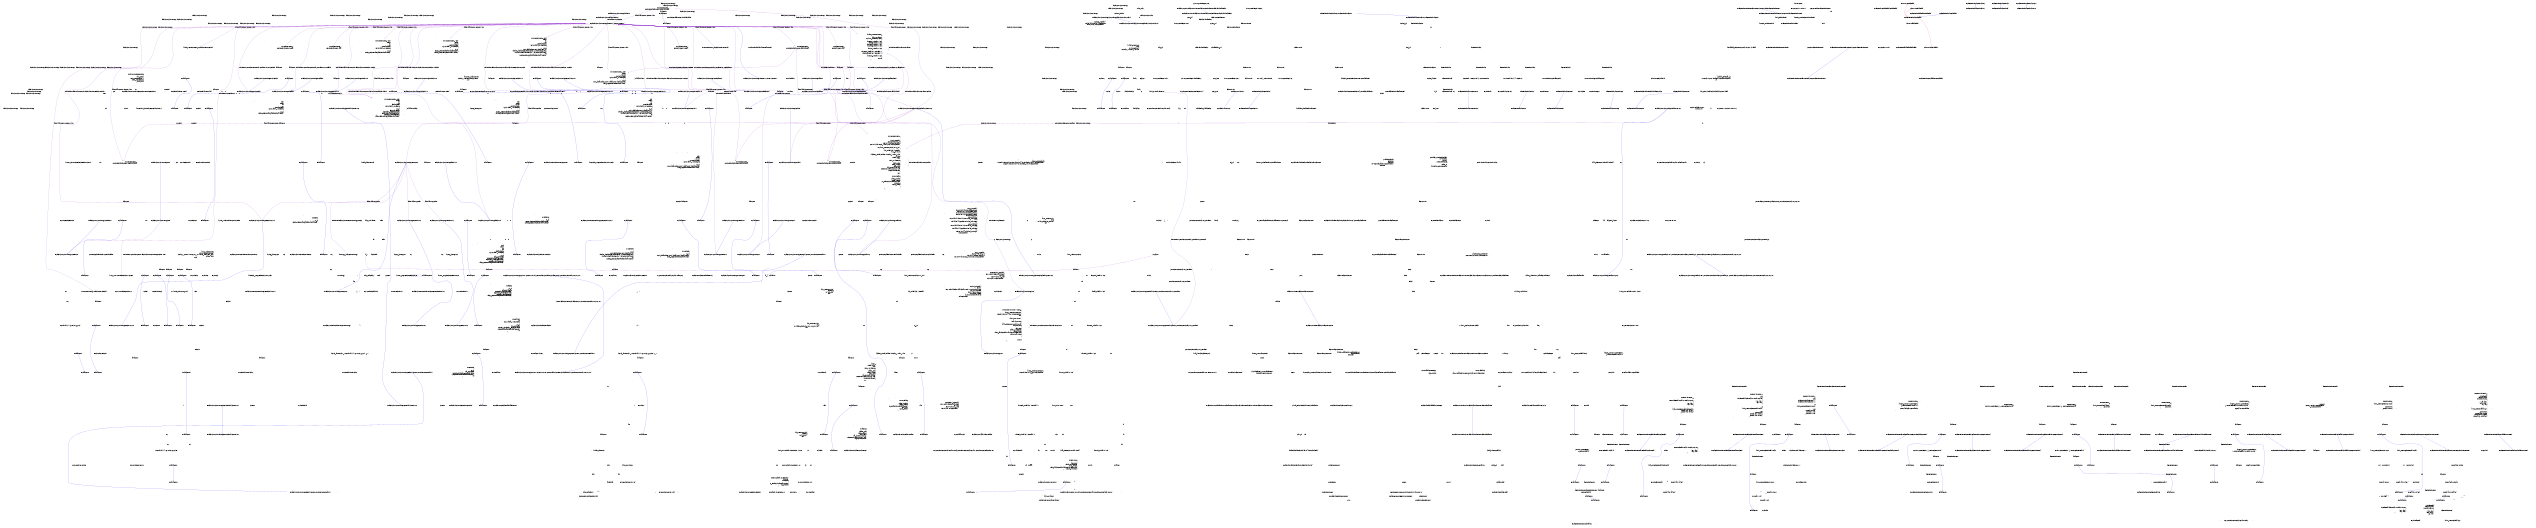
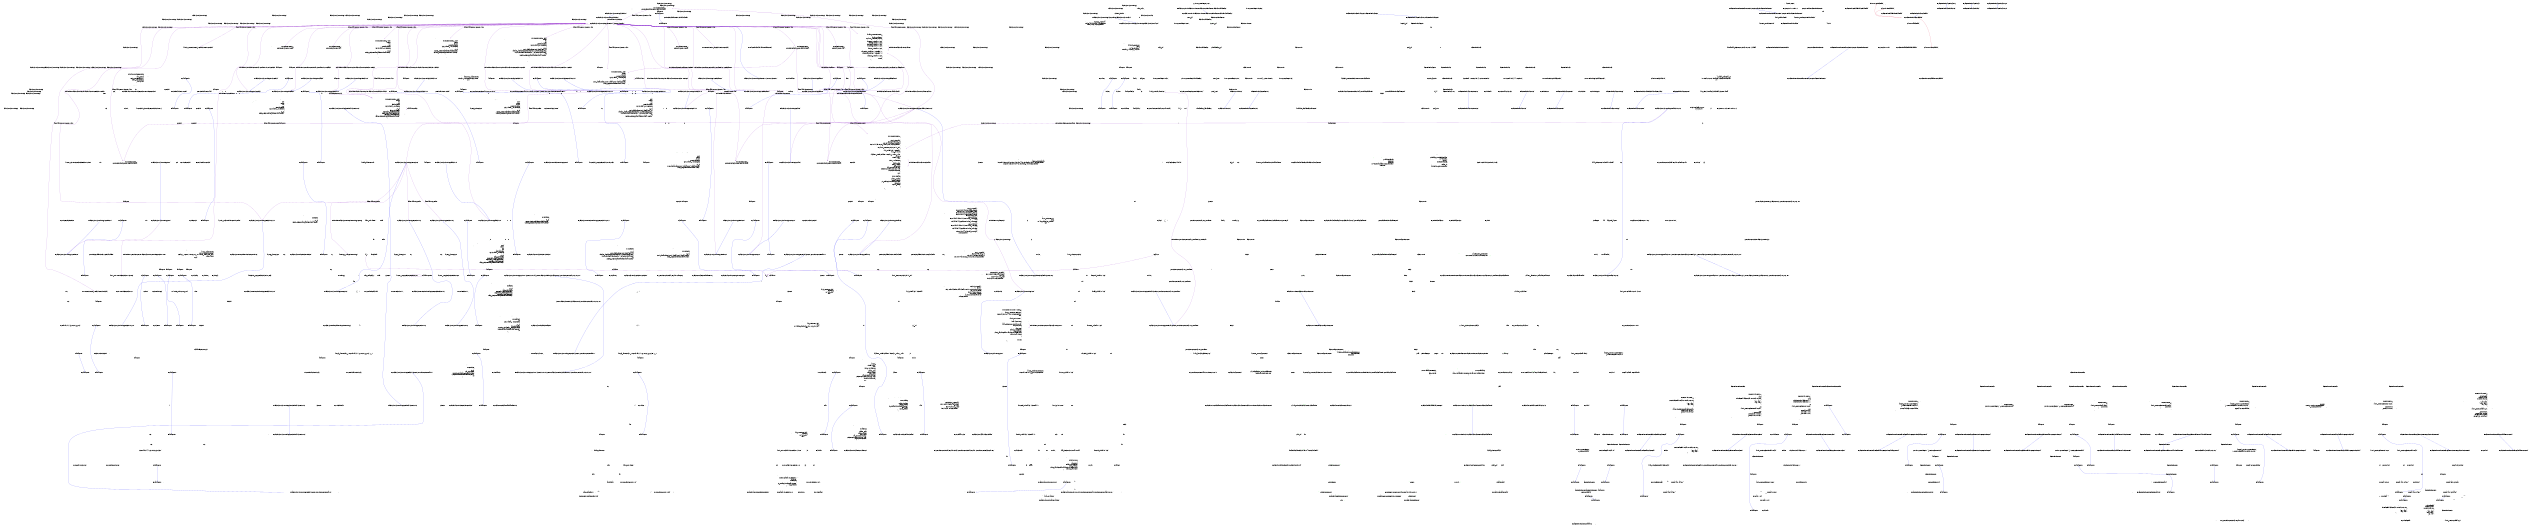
edge "fetchedJobIds" -> "FetchedJobs(connection, fetchedJobIds)": label "fetchedJobIds" -> "Local variable HangFire.Common.Job job"
edge "var stats = new StatisticsDto()" -> "stats.Enqueued = multi.Read<int>().Single()": label "stats" -> "fetchedJob"
